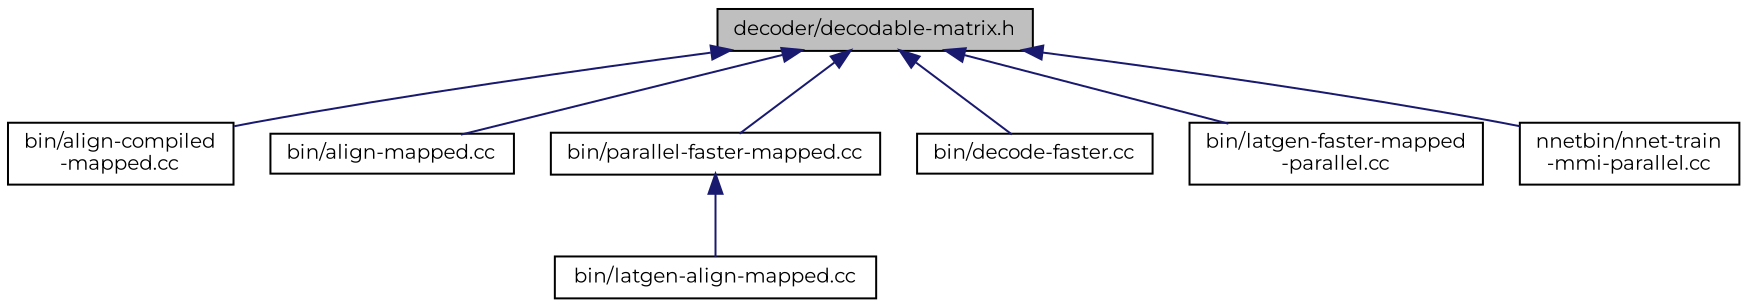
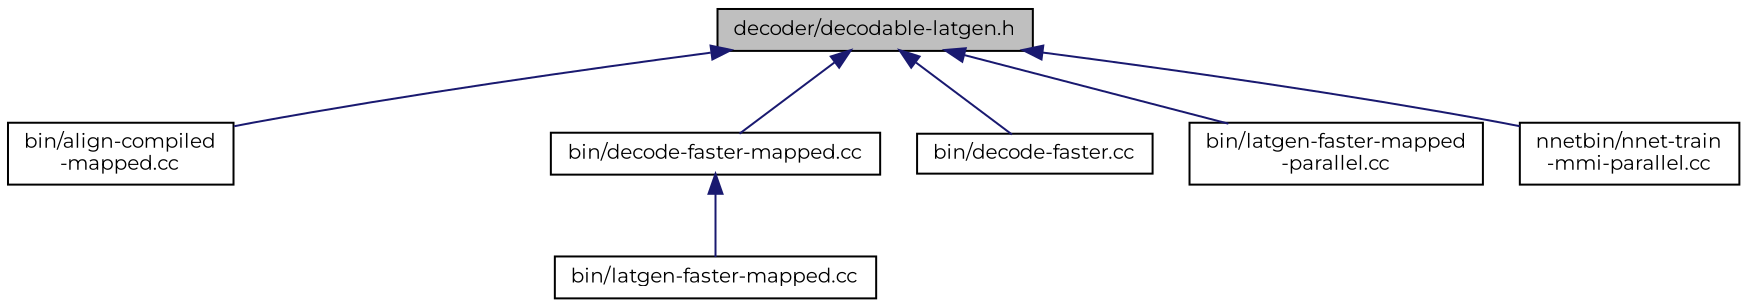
node "decoder/decodable-matrix.h": label "decoder/decodable-matrix.h" -> "decoder/decodable-latgen.h"
node "bin/align-mapped.cc": removed
node "bin/parallel-faster-mapped.cc": label "bin/parallel-faster-mapped.cc" -> "bin/decode-faster-mapped.cc"
node "bin/latgen-align-mapped.cc": label "bin/latgen-align-mapped.cc" -> "bin/latgen-faster-mapped.cc"
